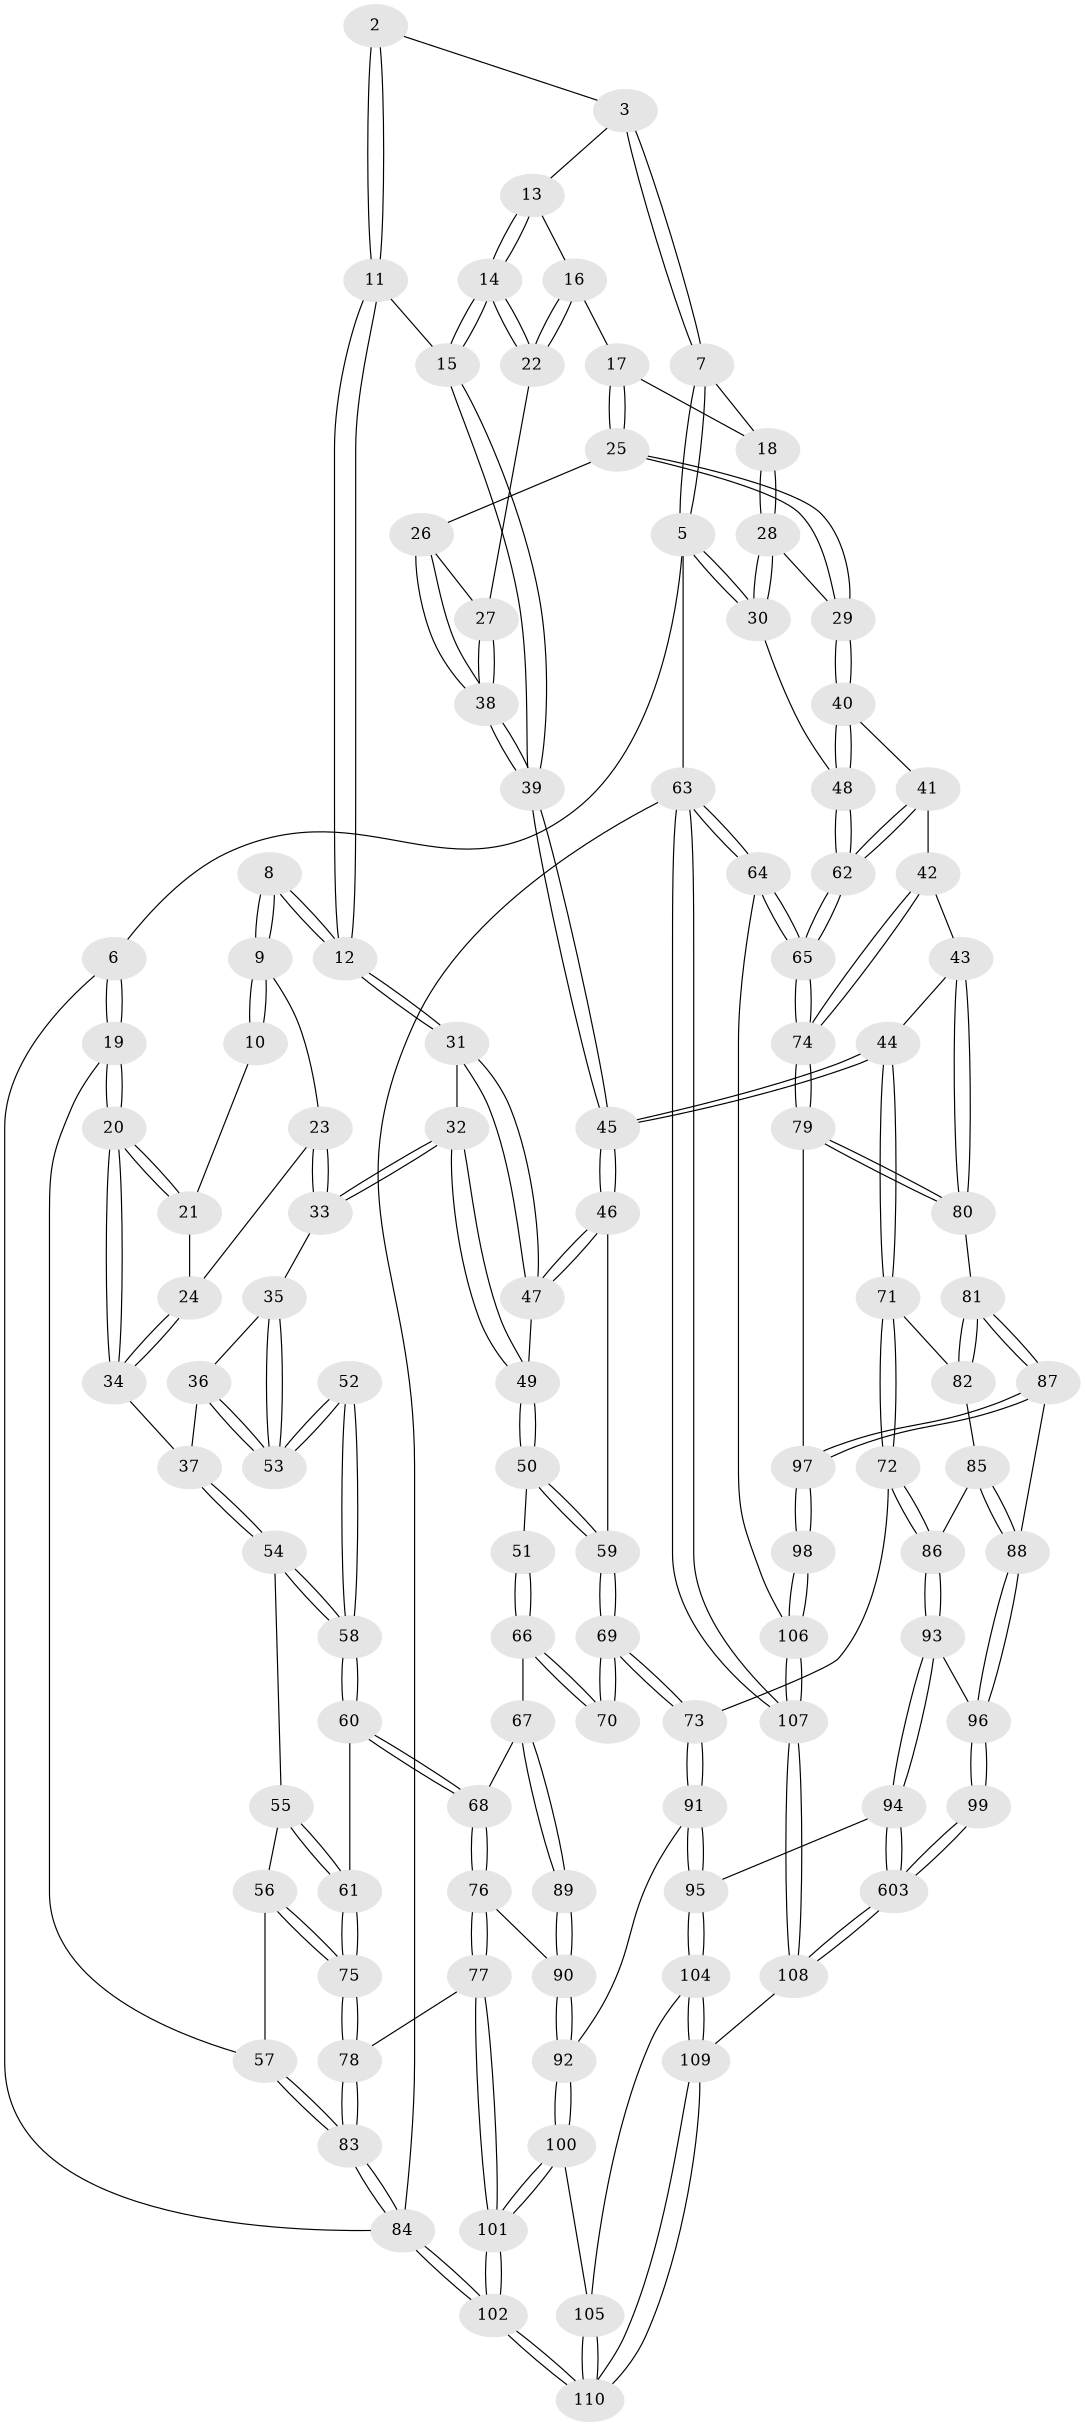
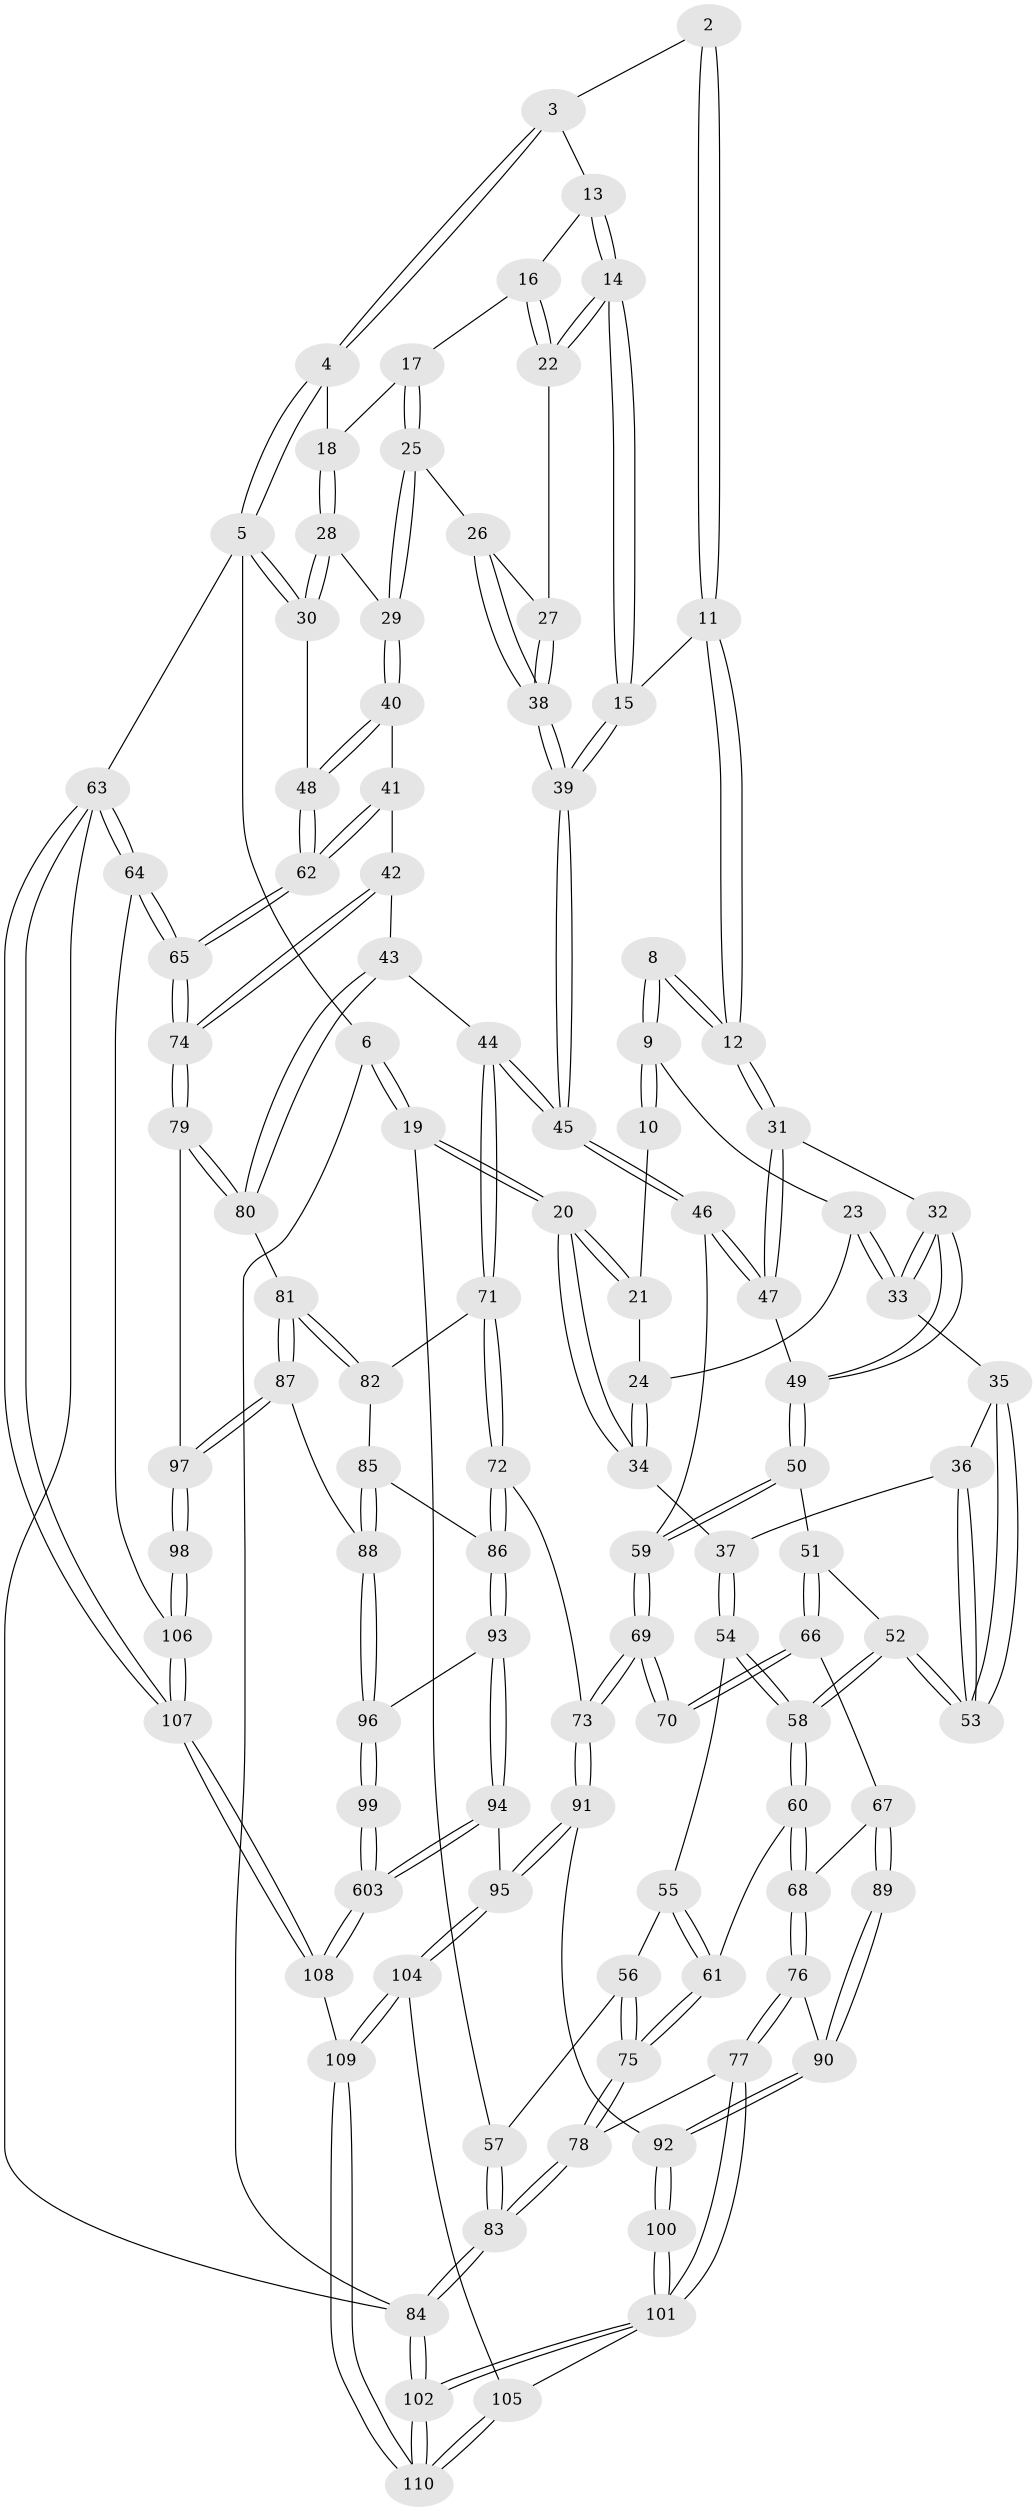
node "7": label "7" -> "4"
edge "51" -- "52": added
edge "100" -- "105": now "101" -- "105"
